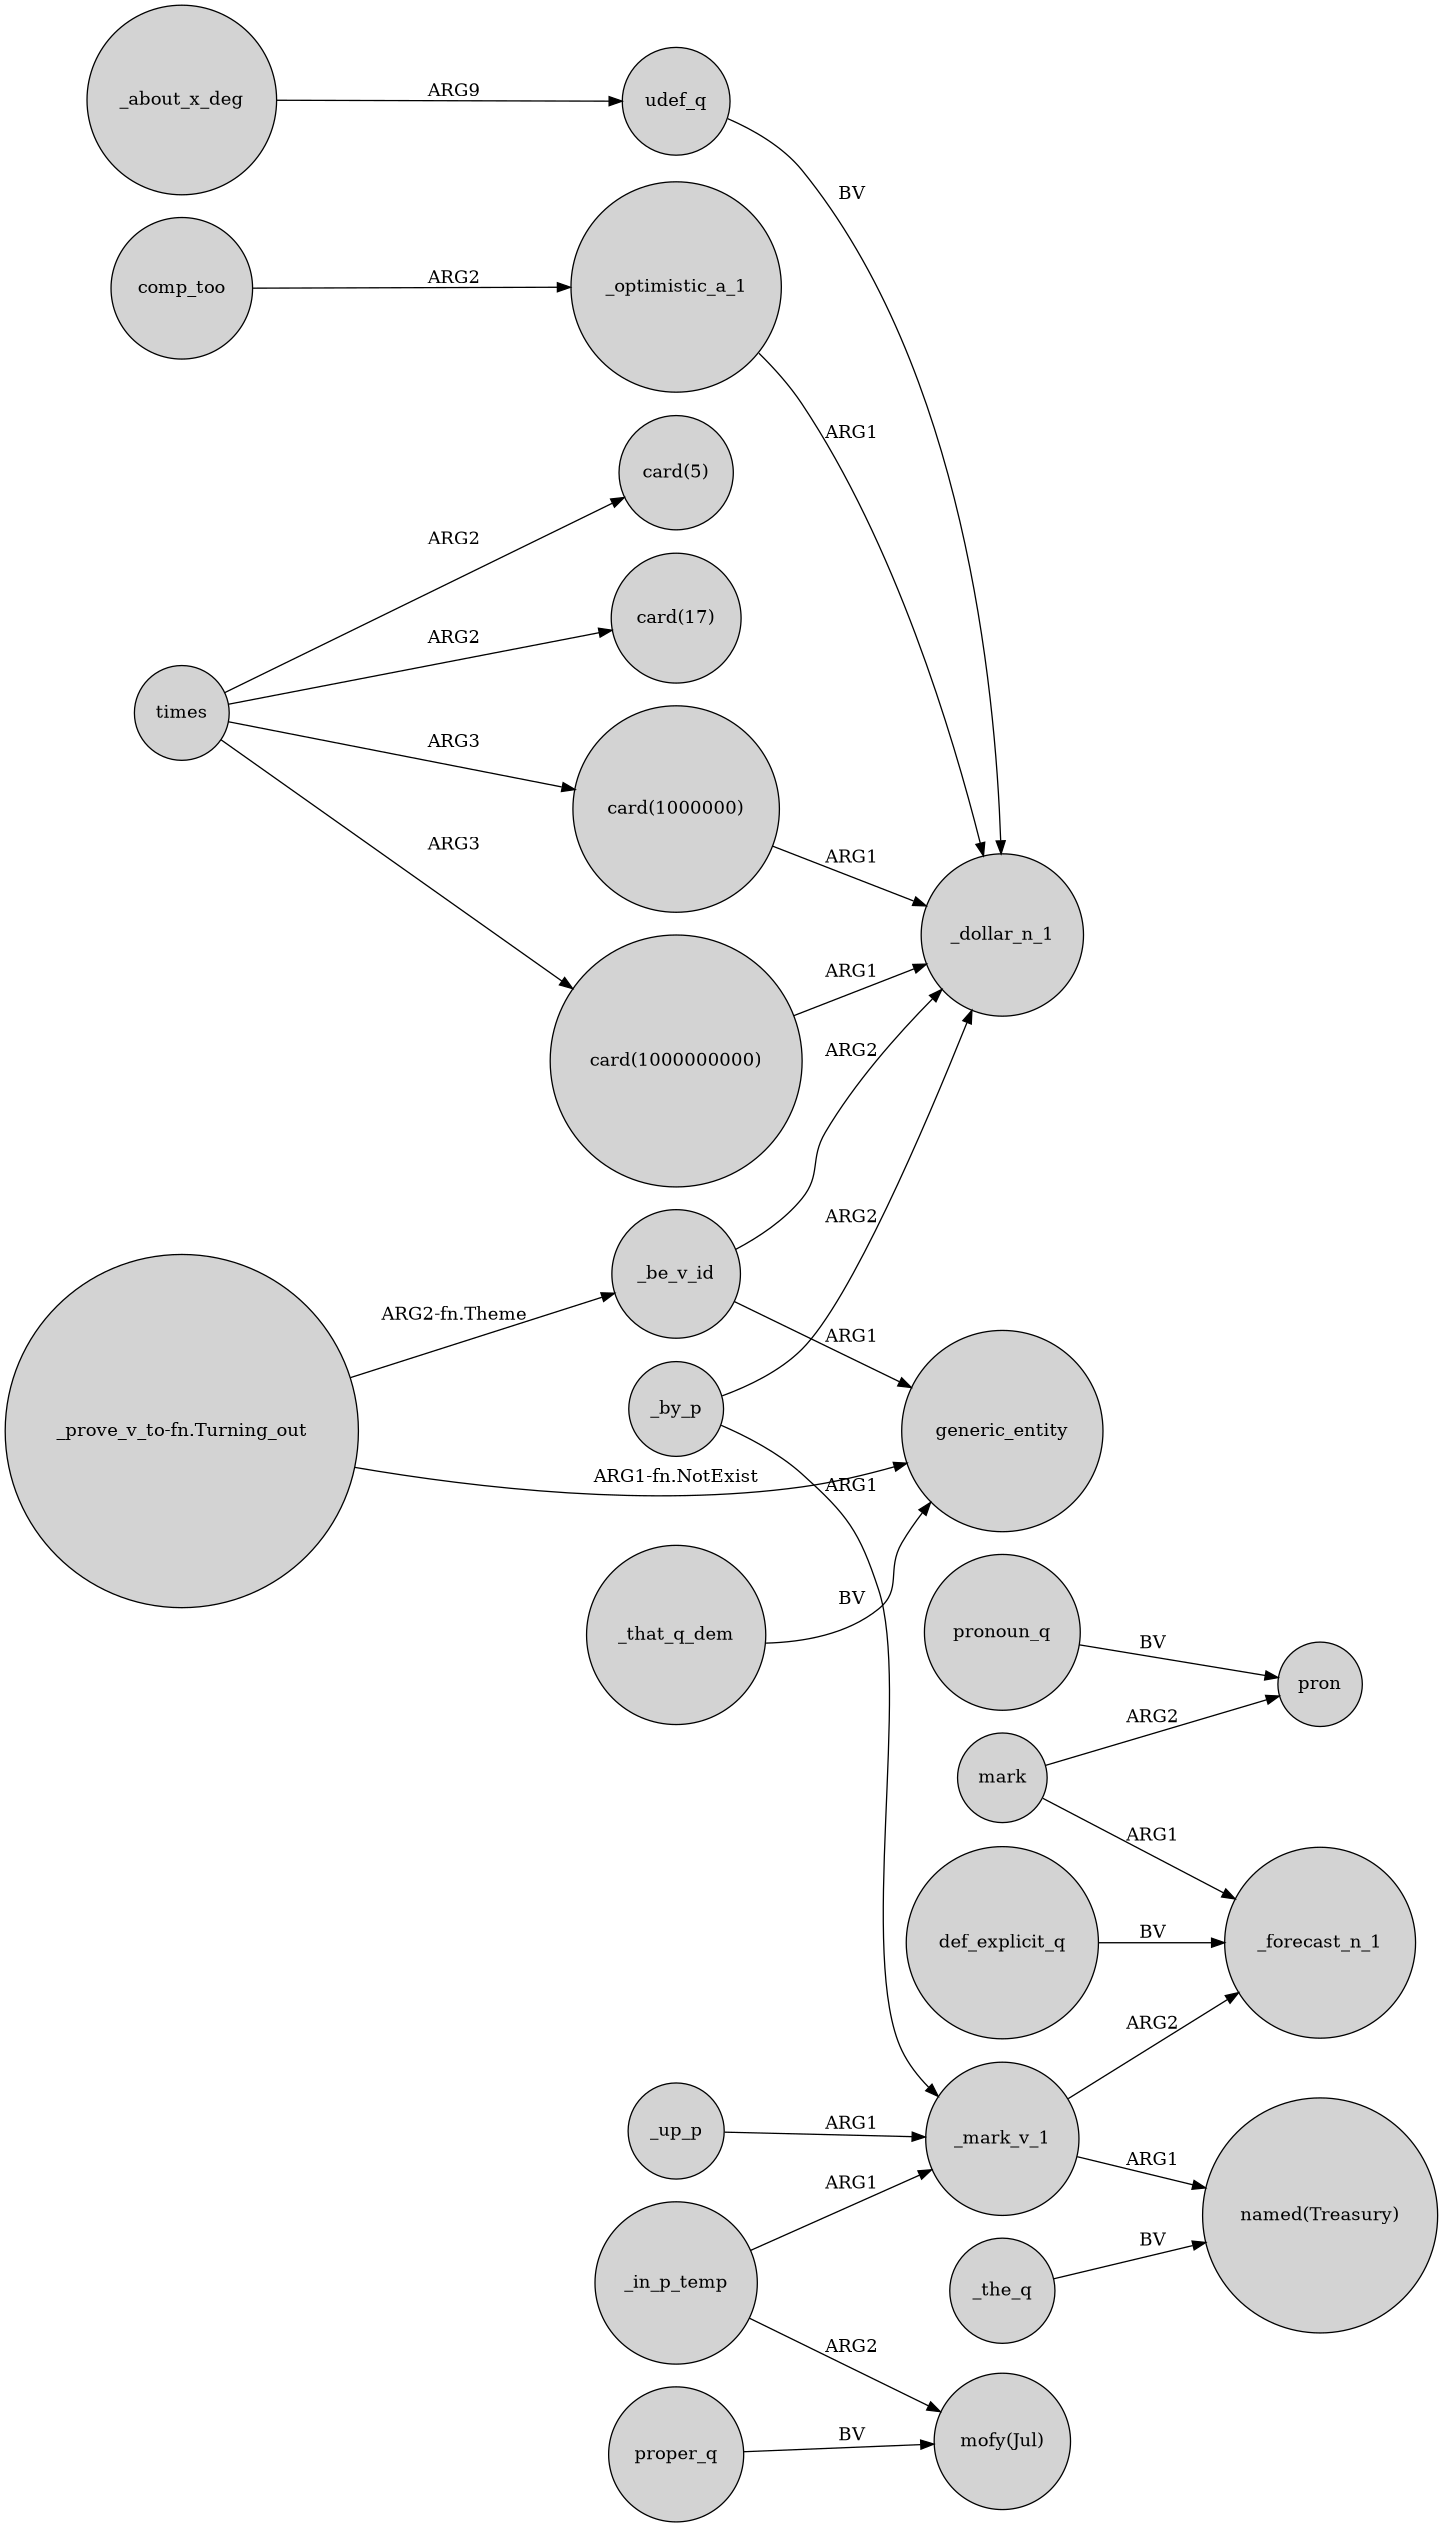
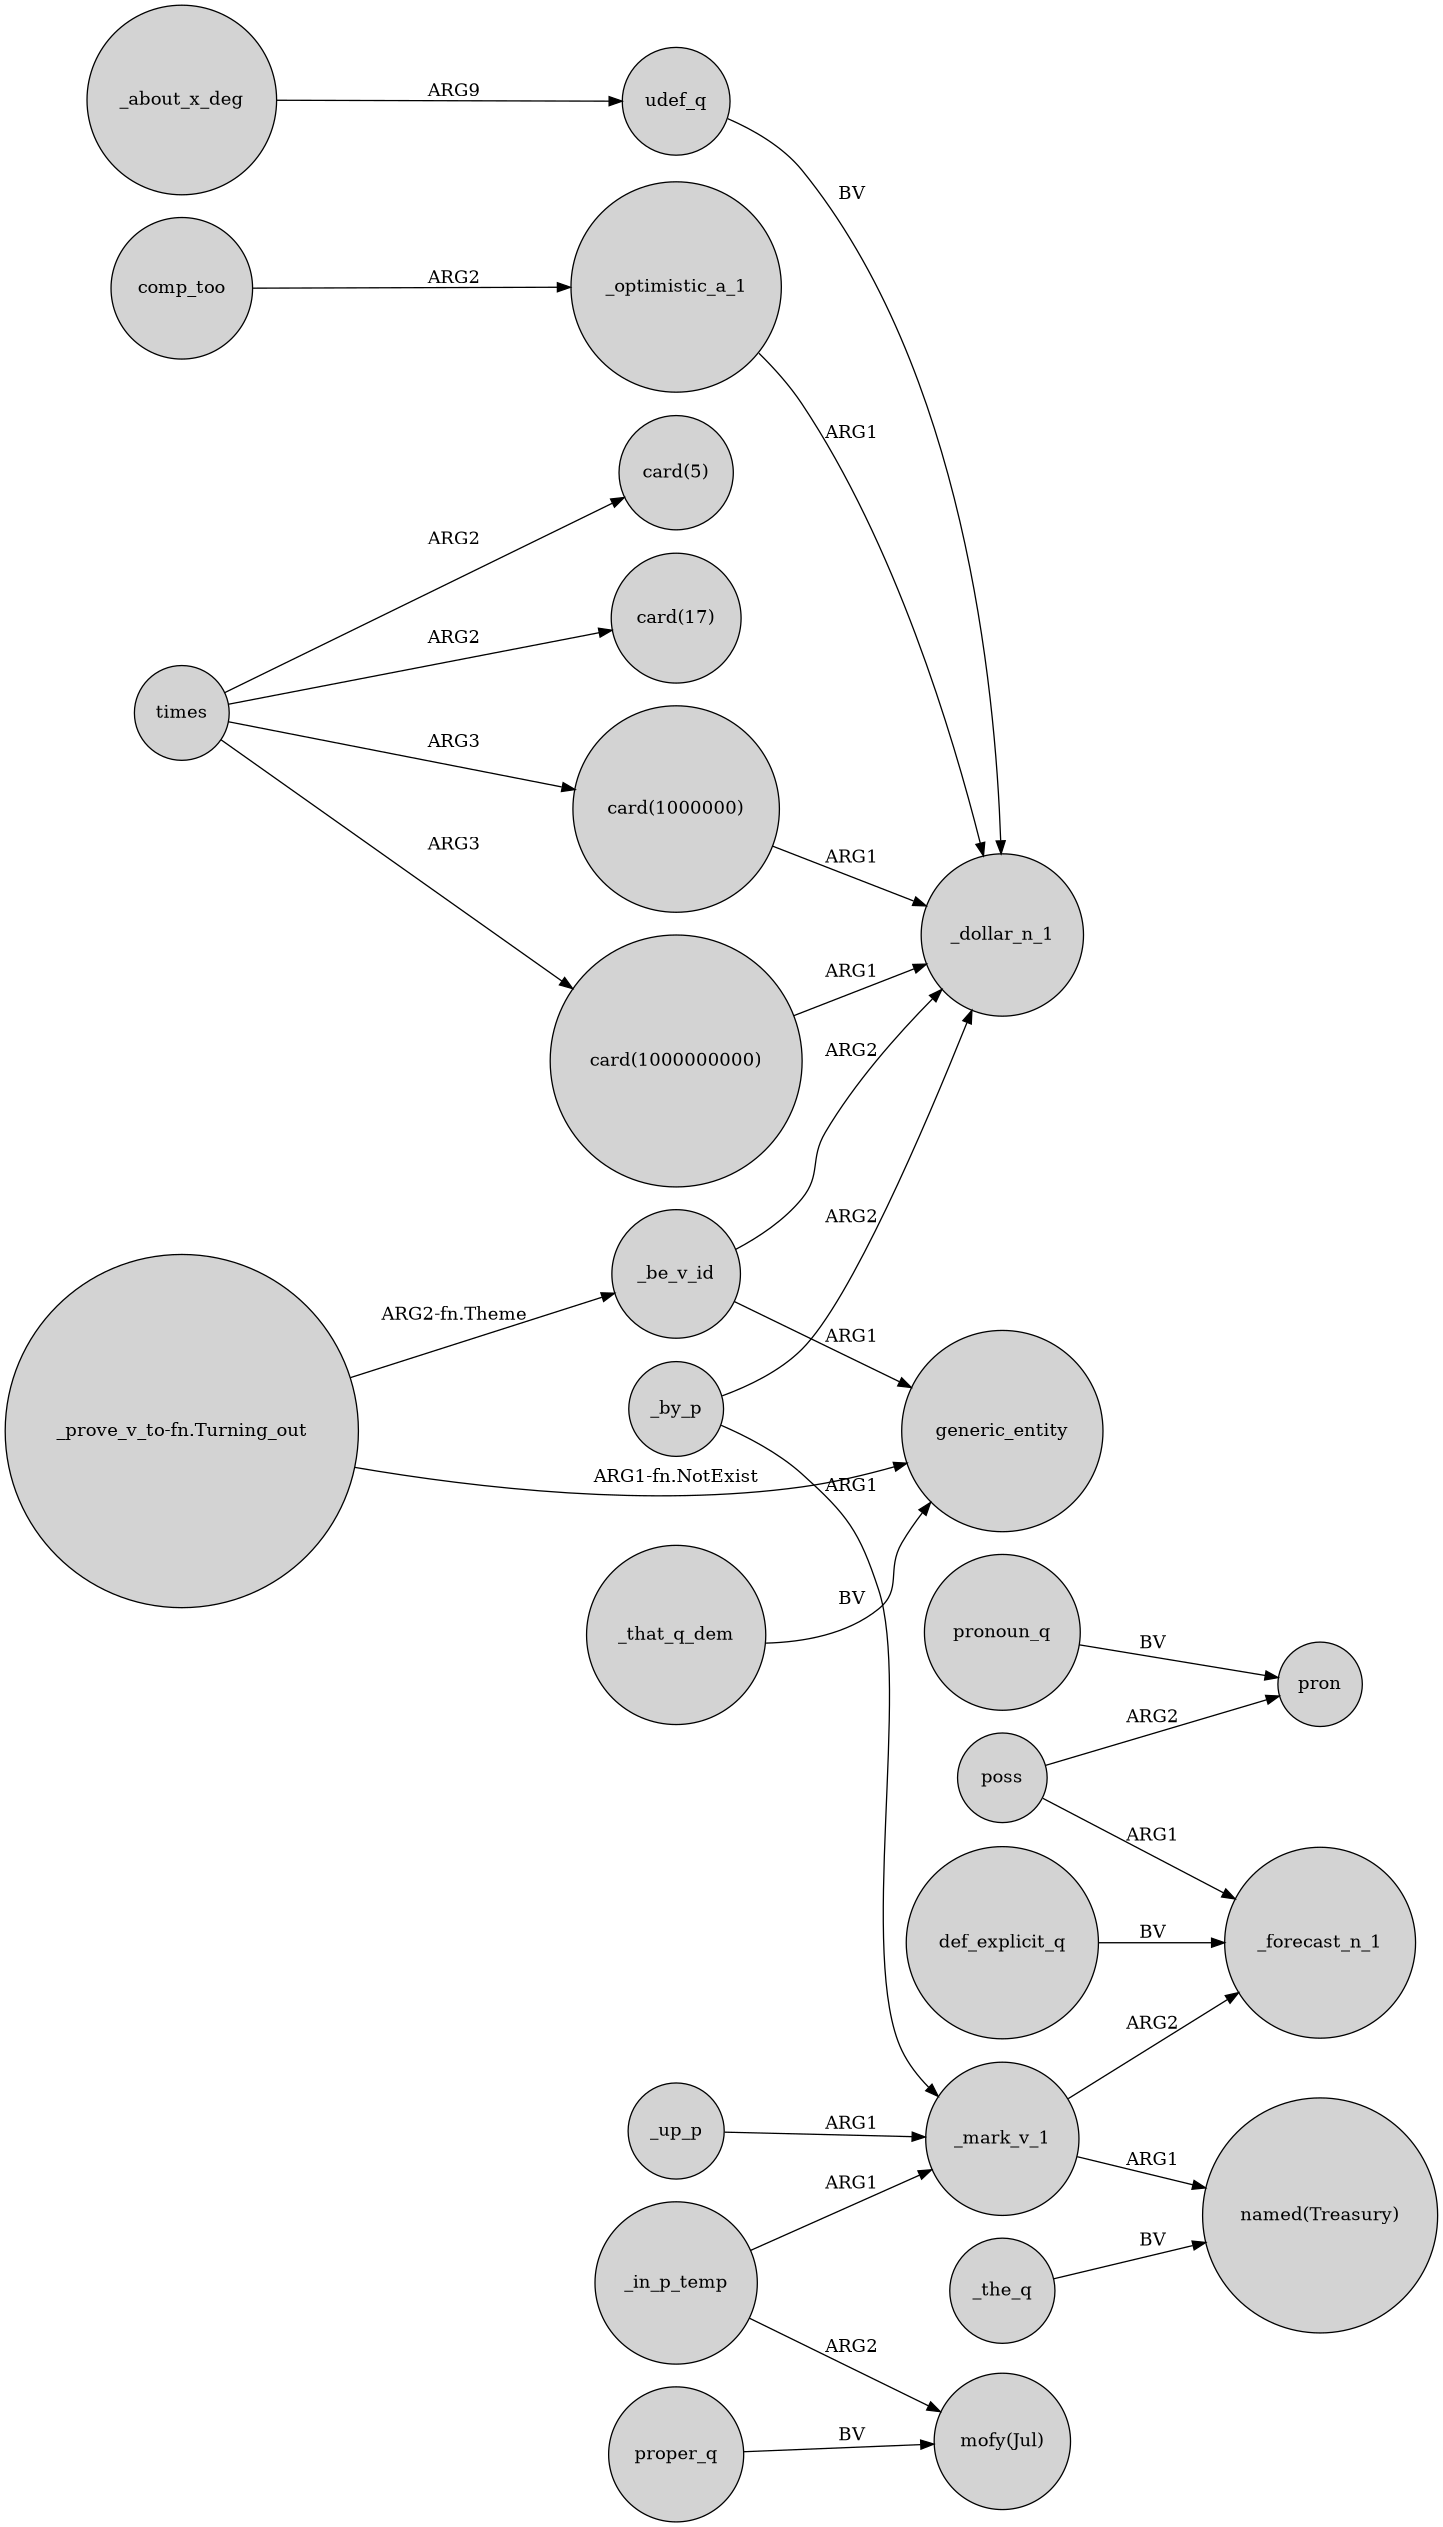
node "mark": label "mark" -> "poss"
